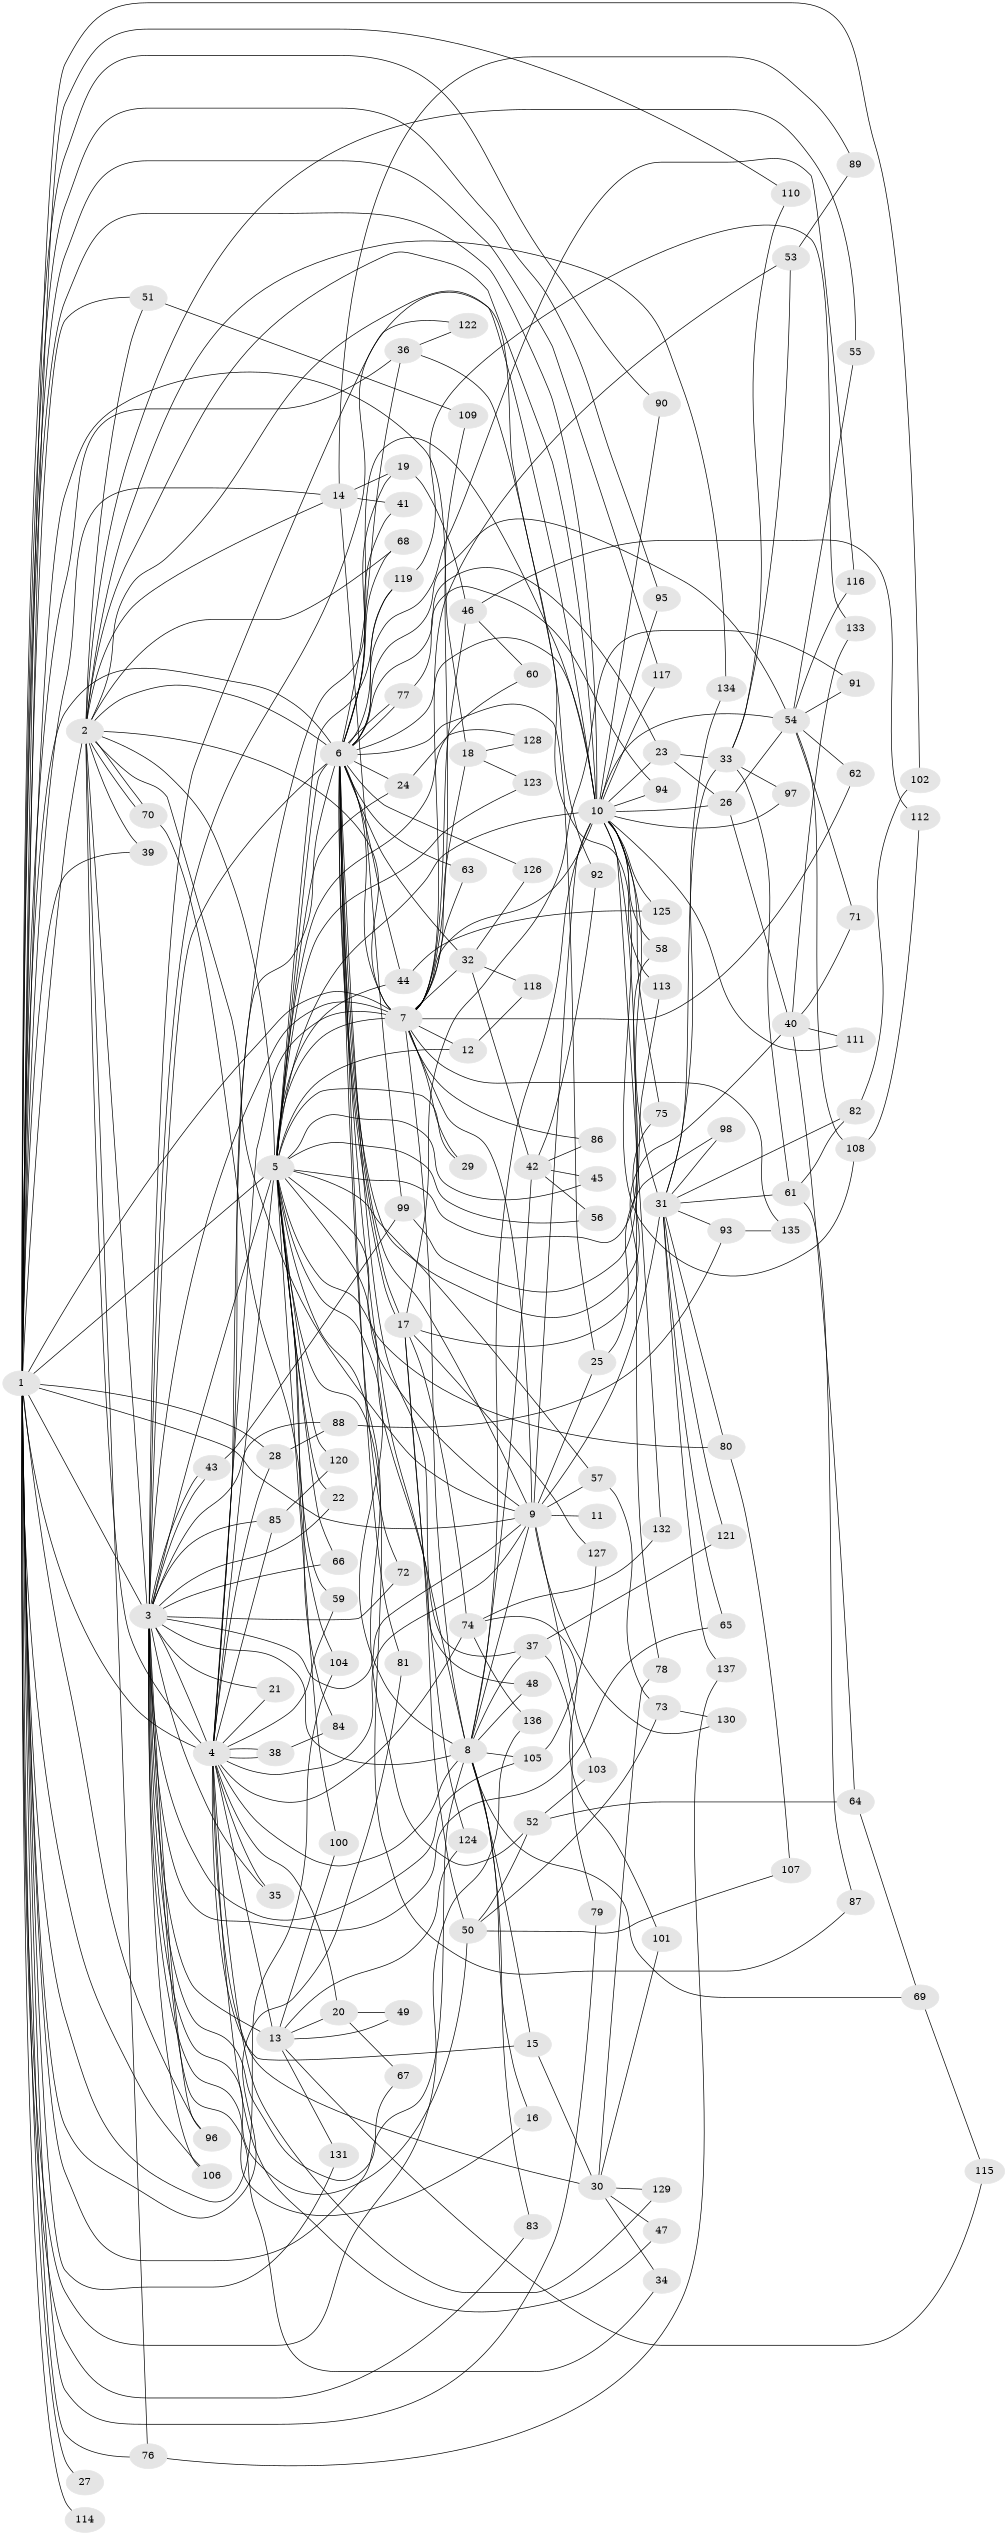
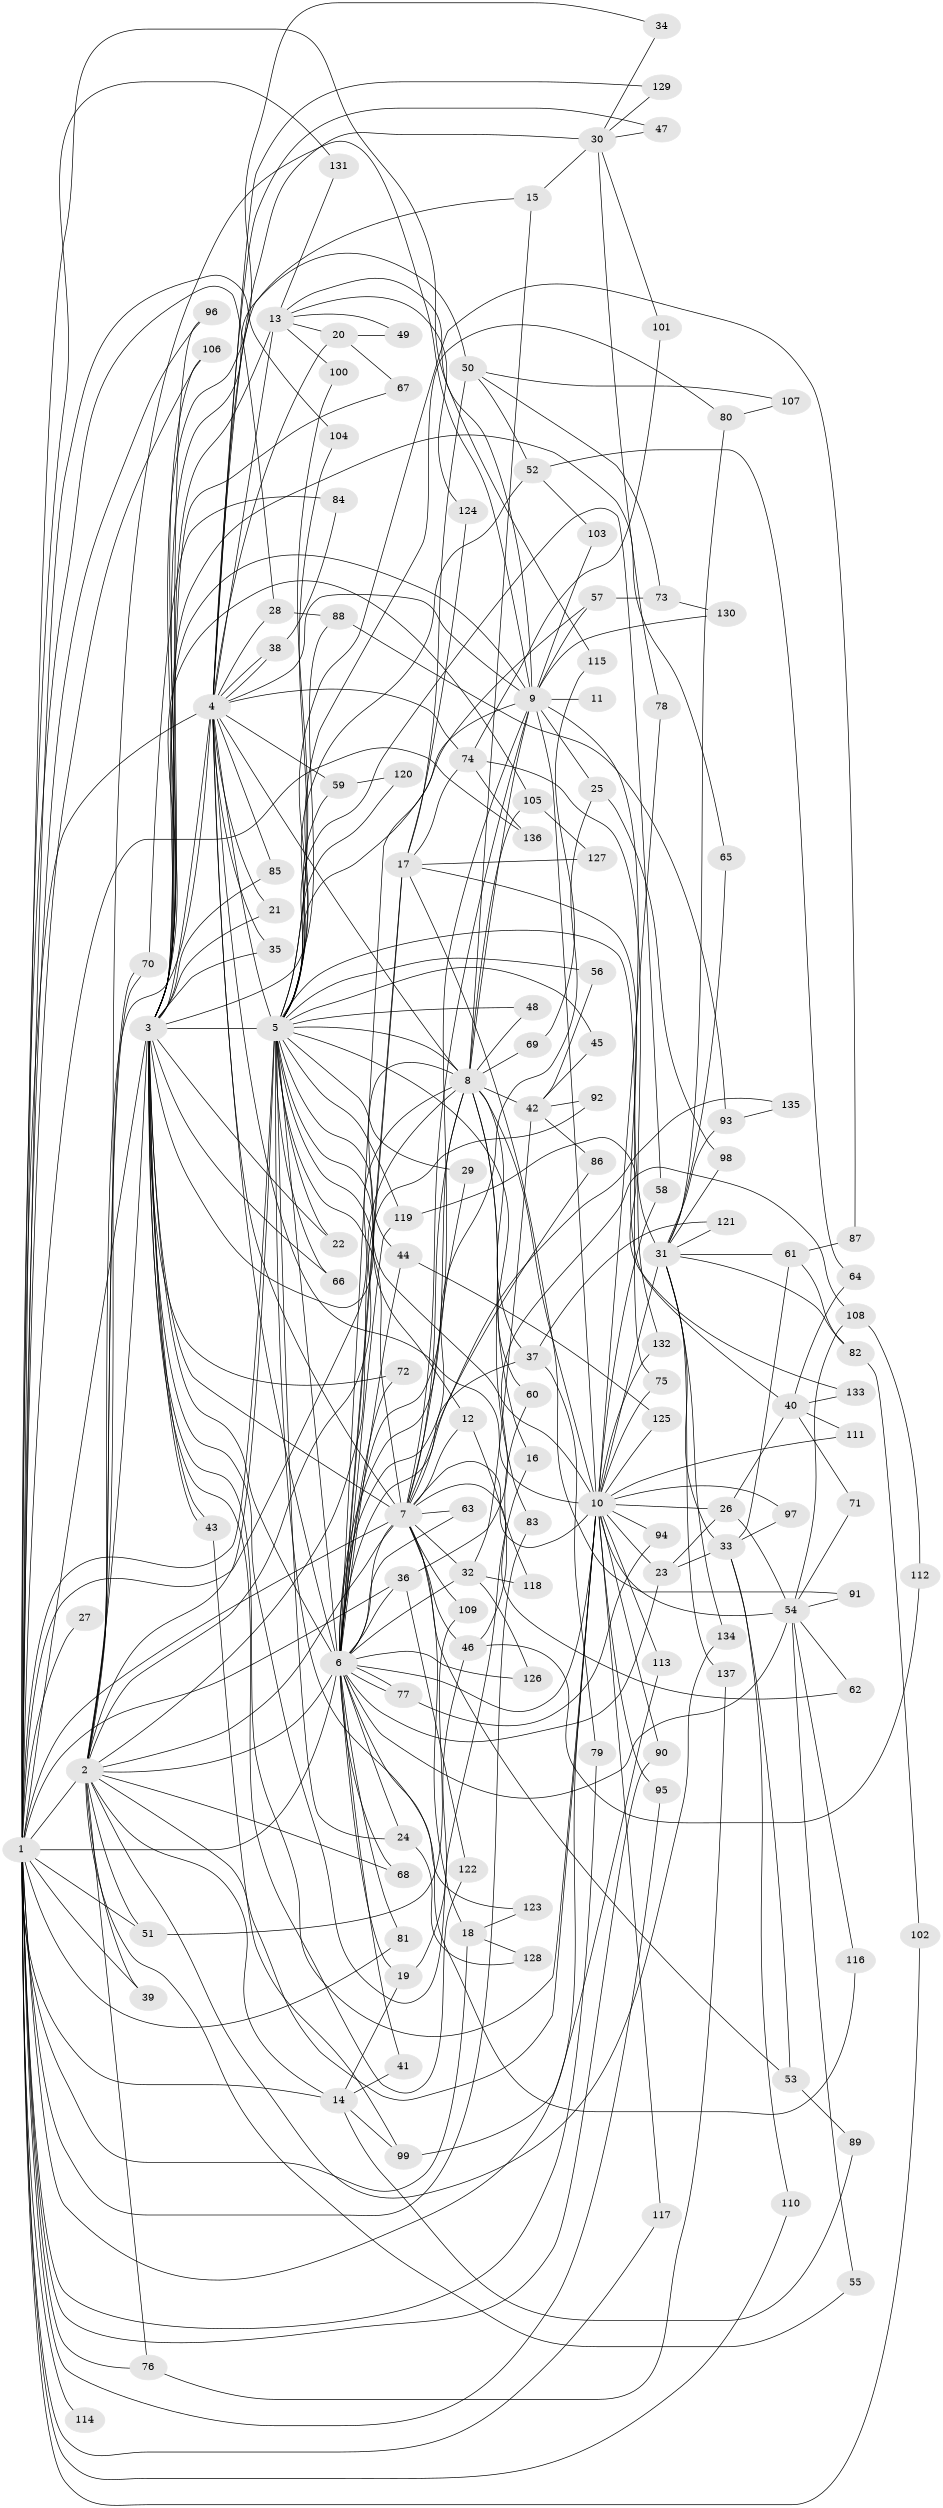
edge "8" -- "2": added
edge "120" -- "85": now "120" -- "59"
edge "64" -- "69": removed
